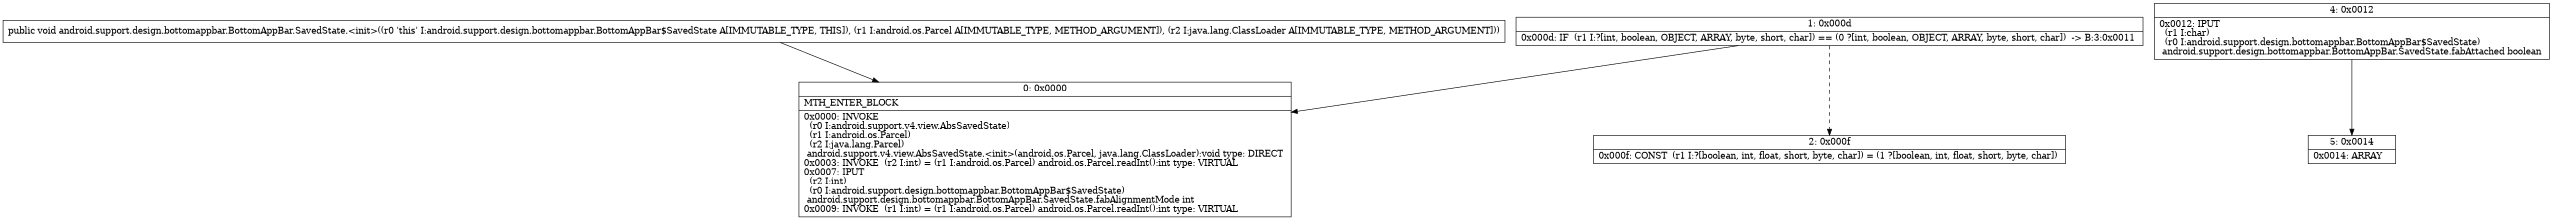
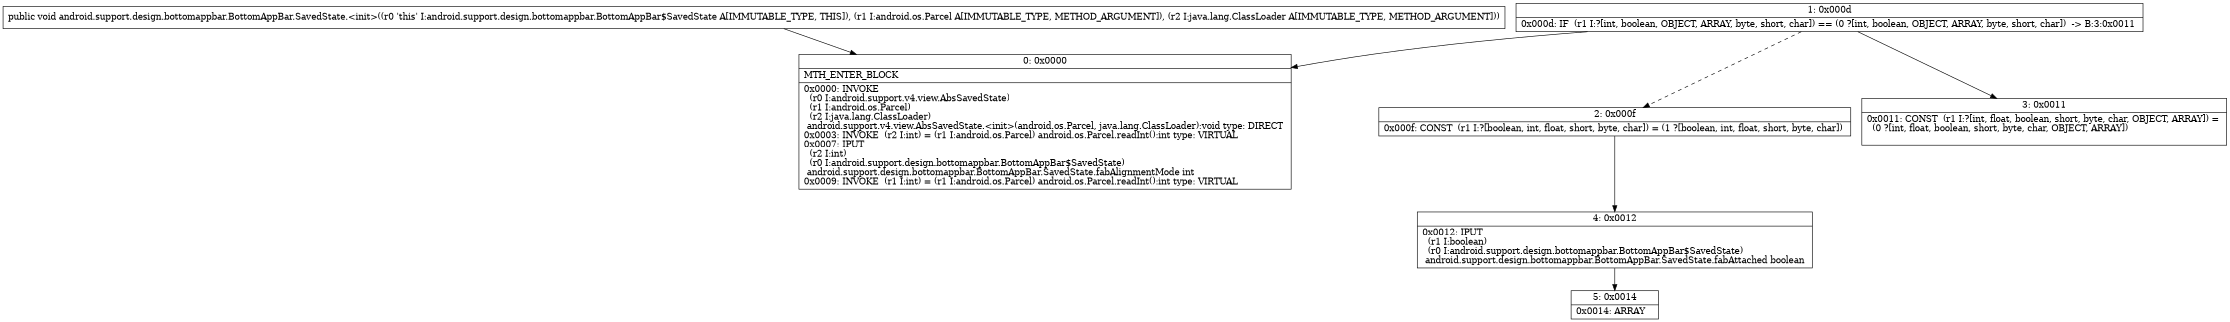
node "4: 0x0012": text "(r1 I:char)" -> "(r1 I:boolean)"
node "3: 0x0011": added
node "0: 0x0000": text "(r2 I:java.lang.Parcel)" -> "(r2 I:java.lang.ClassLoader)"
edge "2: 0x000f" -> "4: 0x0012": added
